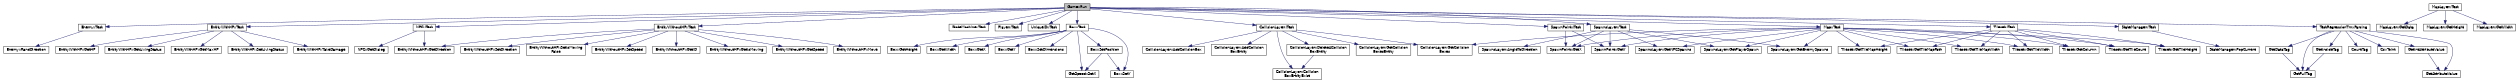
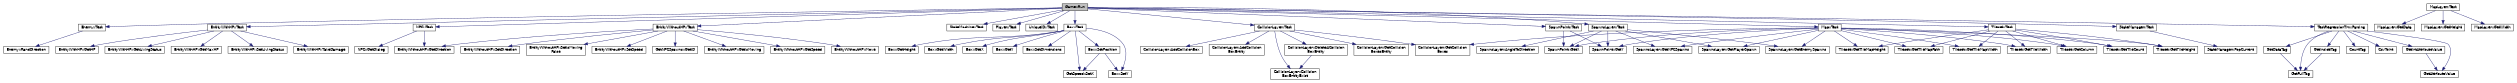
node "EntityWithoutHP::GetID": label "EntityWithoutHP::GetID" -> "GetNPCSpawns::GetID"
